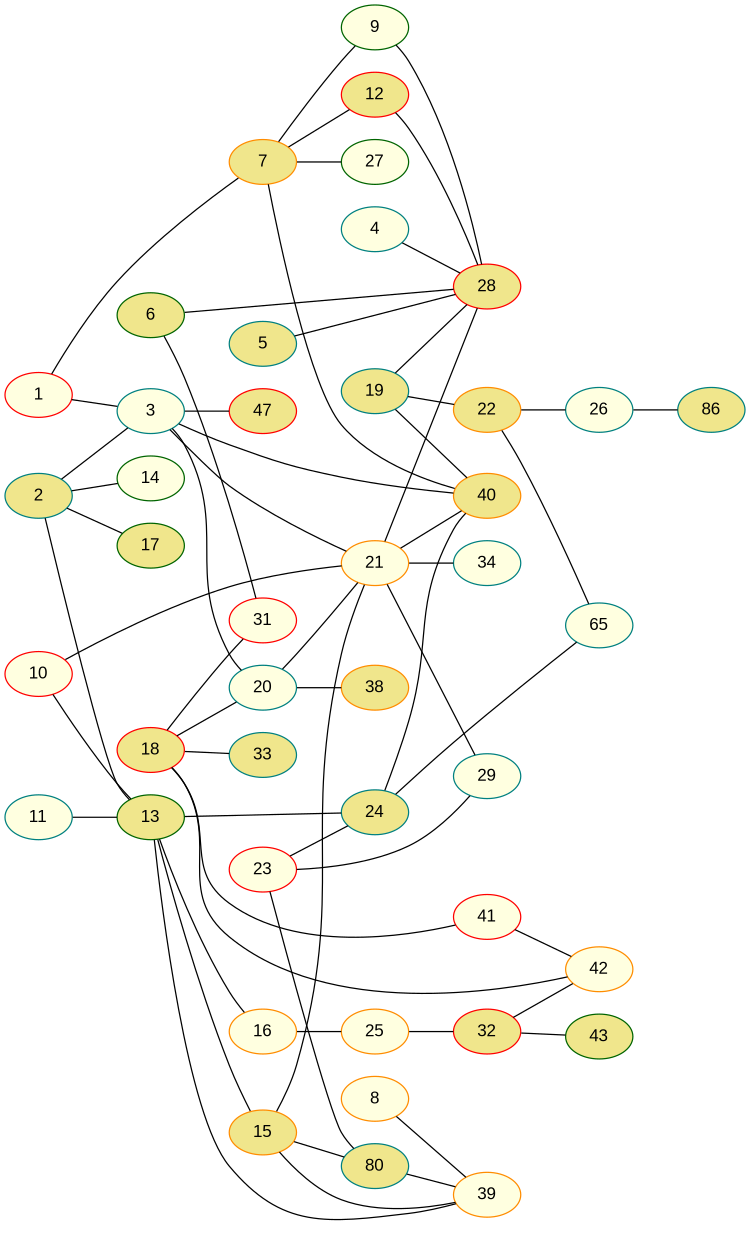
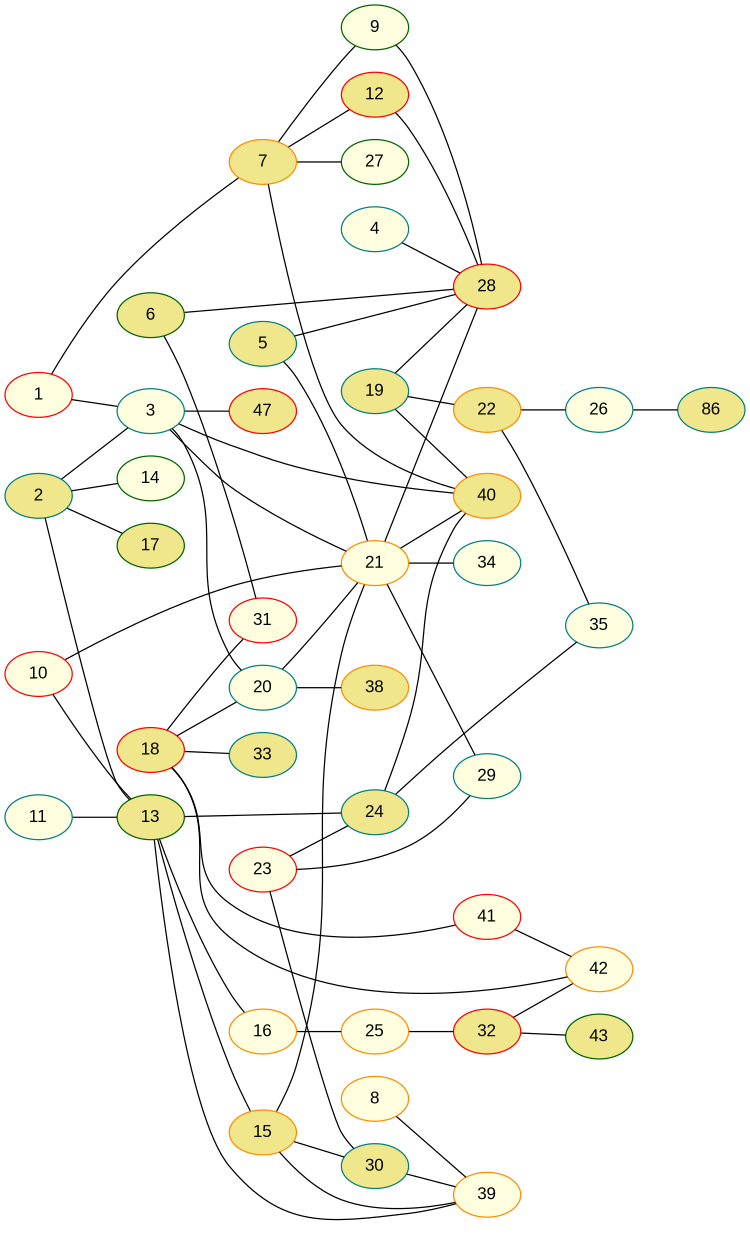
edge "5" -- "21": added
node "65": label "65" -> "35"
node "80": label "80" -> "30"
